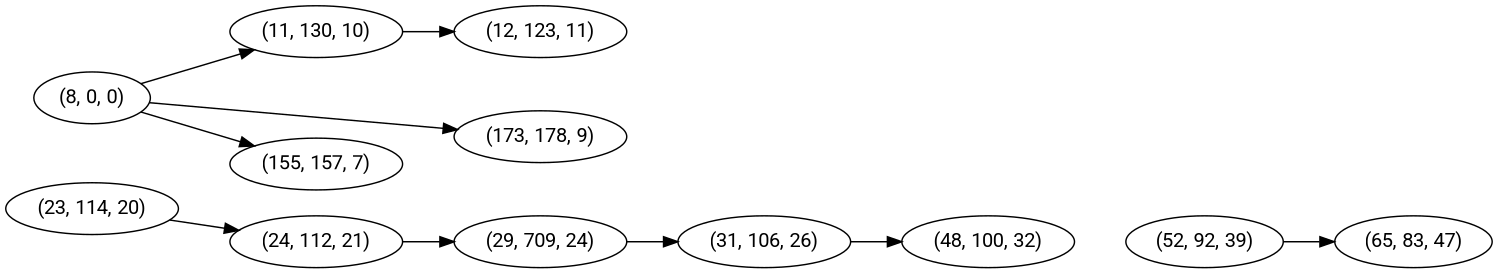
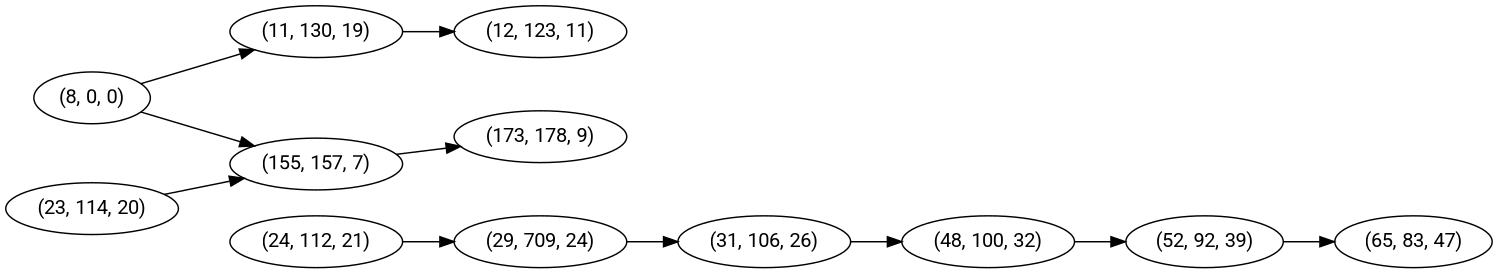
node "(11, 130, 10)": label "(11, 130, 10)" -> "(11, 130, 19)"
edge "(8, 0, 0)" -> "(173, 178, 9)": now "(155, 157, 7)" -> "(173, 178, 9)"
edge "(23, 114, 20)" -> "(24, 112, 21)": now "(23, 114, 20)" -> "(155, 157, 7)"
edge "(48, 100, 32)" -> "(52, 92, 39)": added
